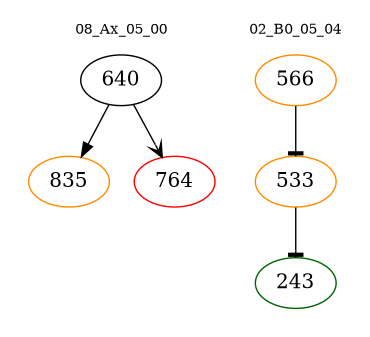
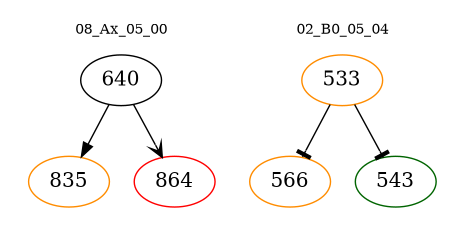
edge "566" -> "533": reversed
node "764": label "764" -> "864"
node "243": label "243" -> "543"
